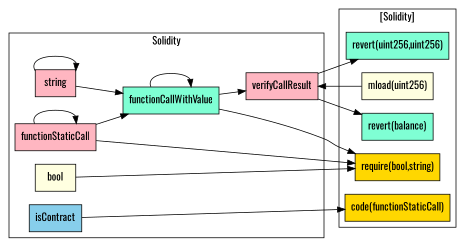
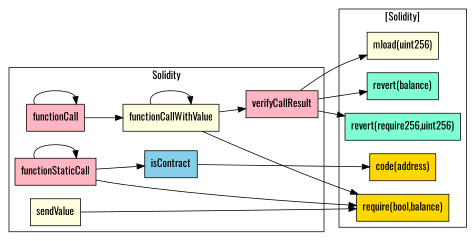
node "revert(uint256,uint256)": label "revert(uint256,uint256)" -> "revert(require256,uint256)"
node "string": label "string" -> "functionCall"
edge "mload(uint256)" -> "verifyCallResult": reversed
node "functionCallWithValue": fillcolor aquamarine -> lightyellow
edge "functionStaticCall" -> "functionCallWithValue": now "functionStaticCall" -> "isContract"
node "require(bool,string)": label "require(bool,string)" -> "require(bool,balance)"
node "bool": label "bool" -> "sendValue"
node "code(functionStaticCall)": label "code(functionStaticCall)" -> "code(address)"
